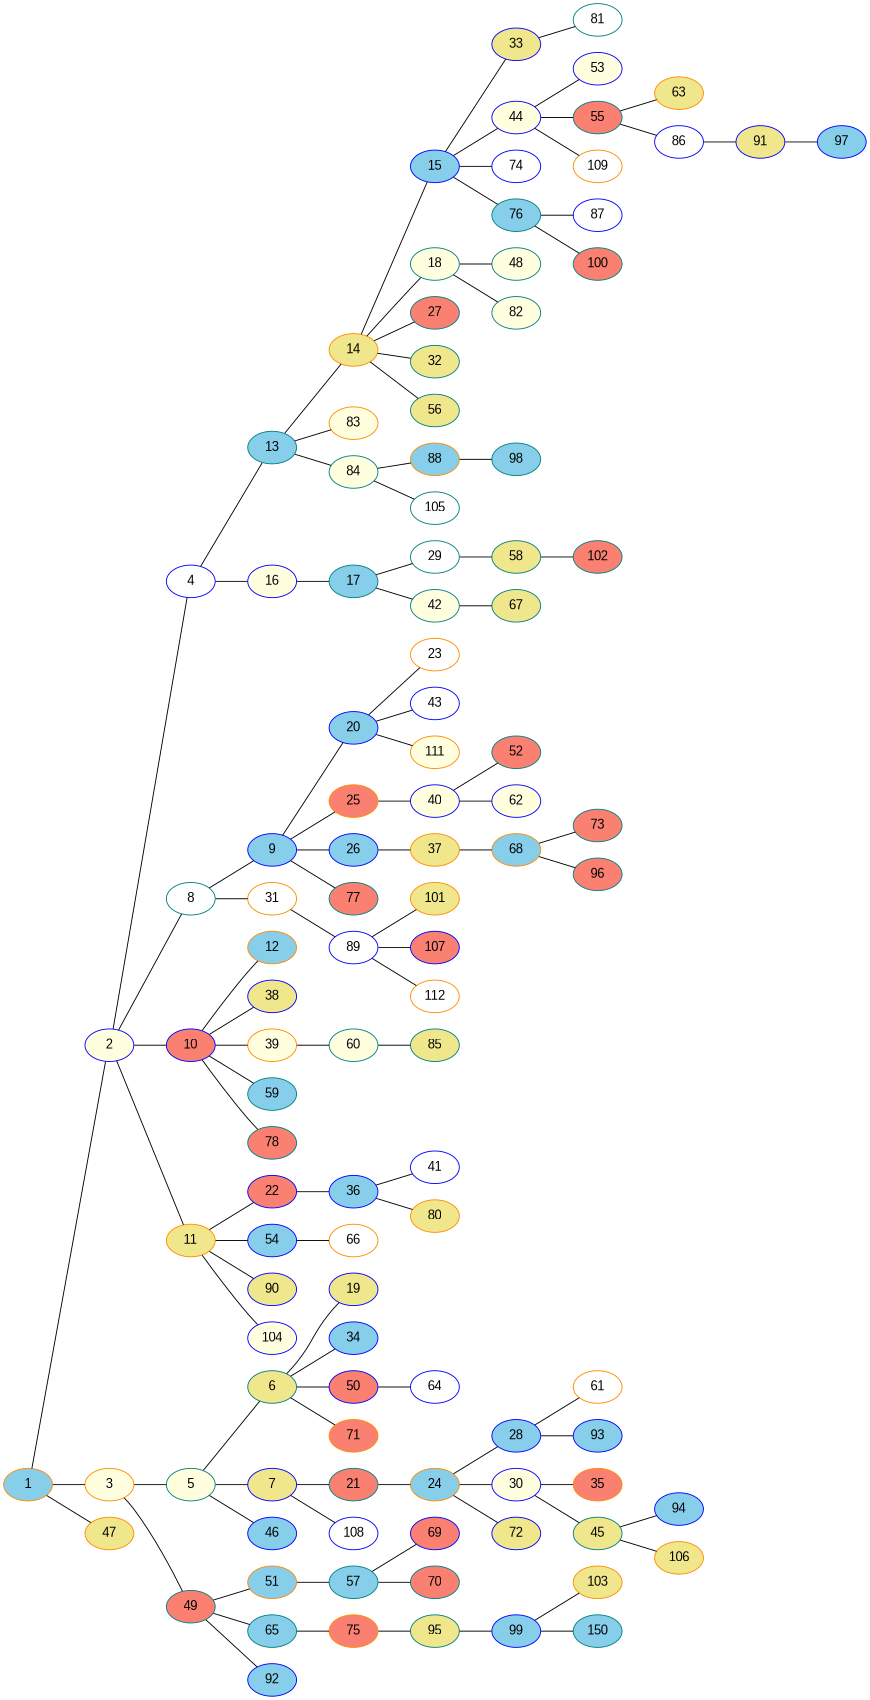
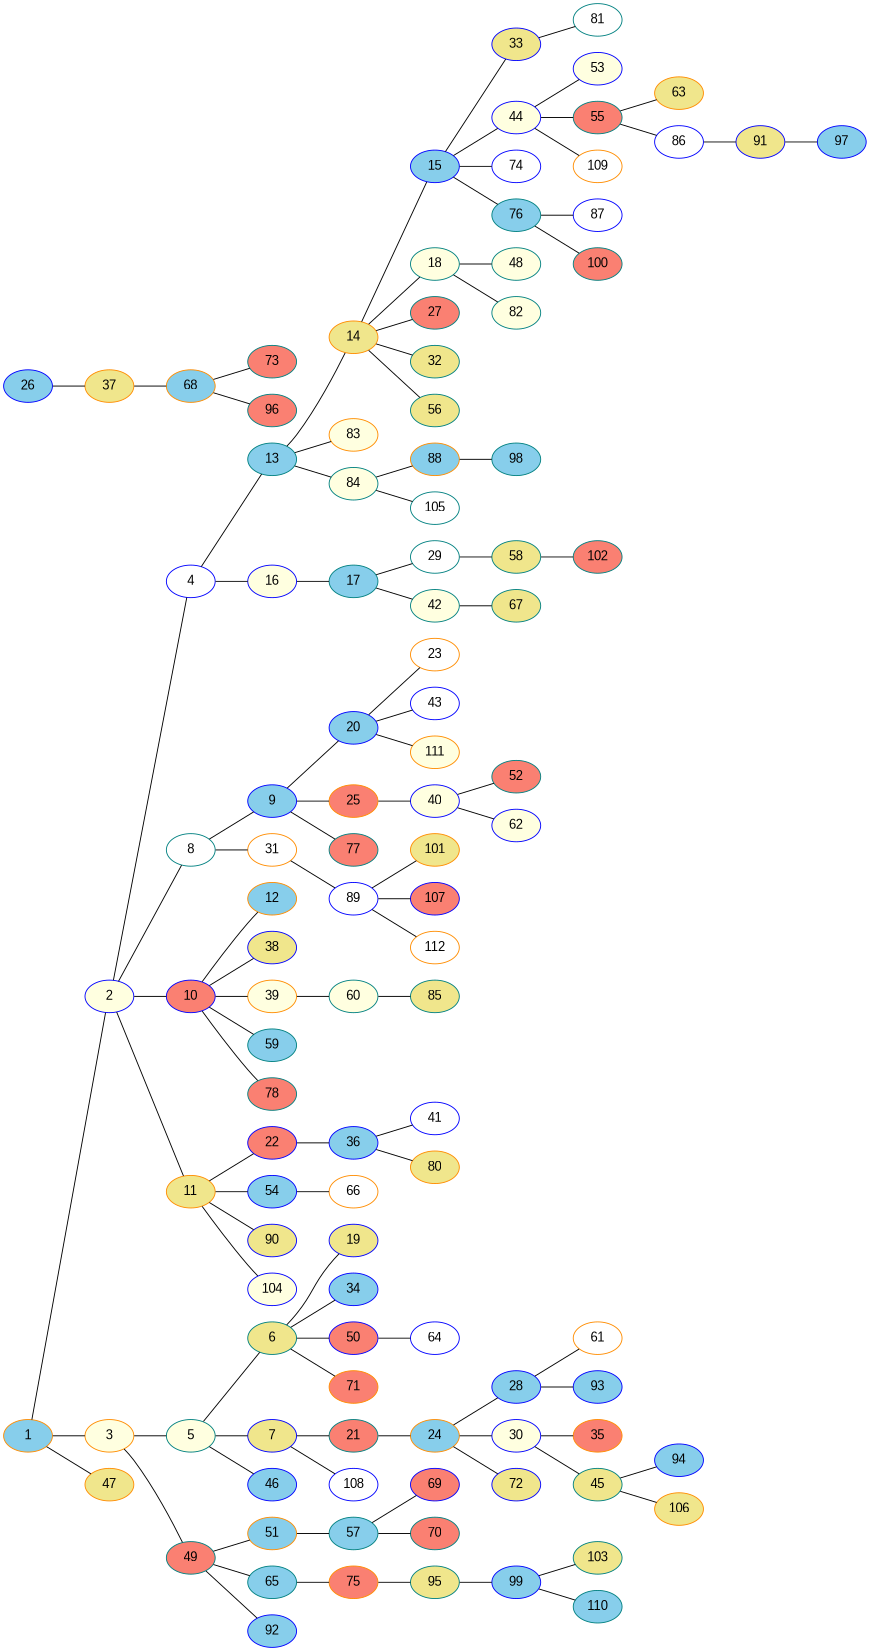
edge "9" -- "26": removed
node "103": color darkorange -> teal
node "150": label "150" -> "110"
